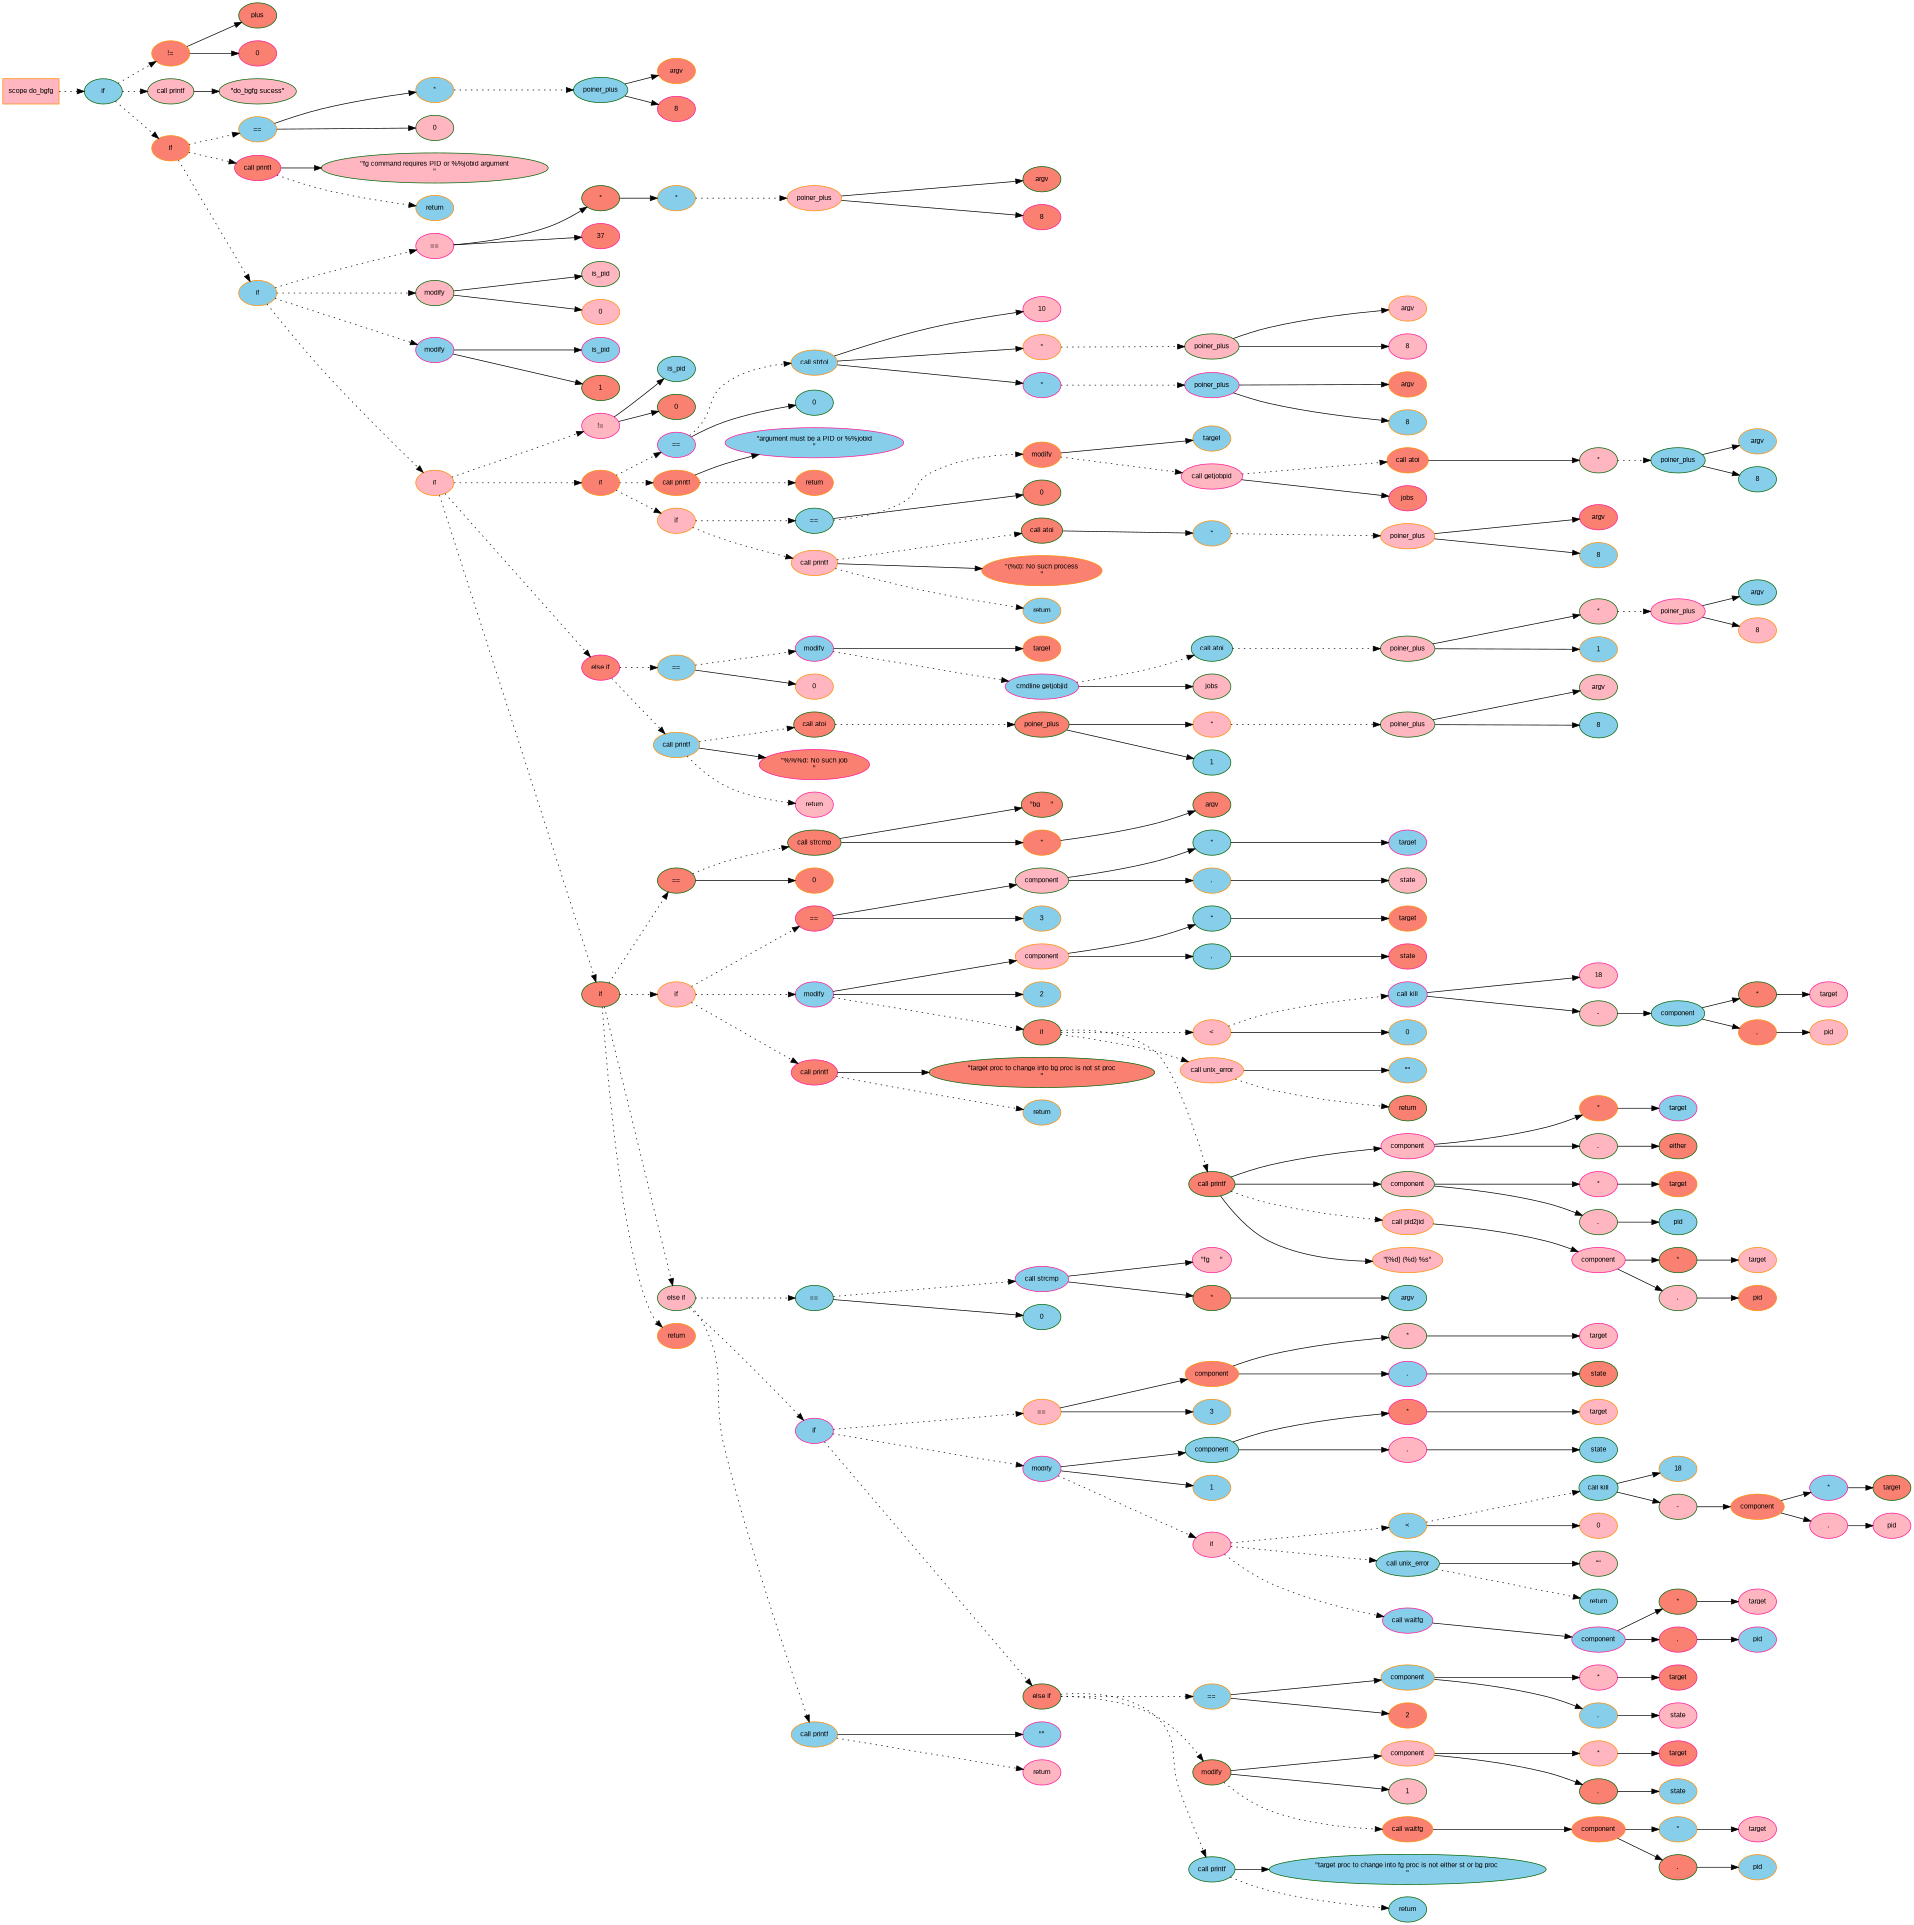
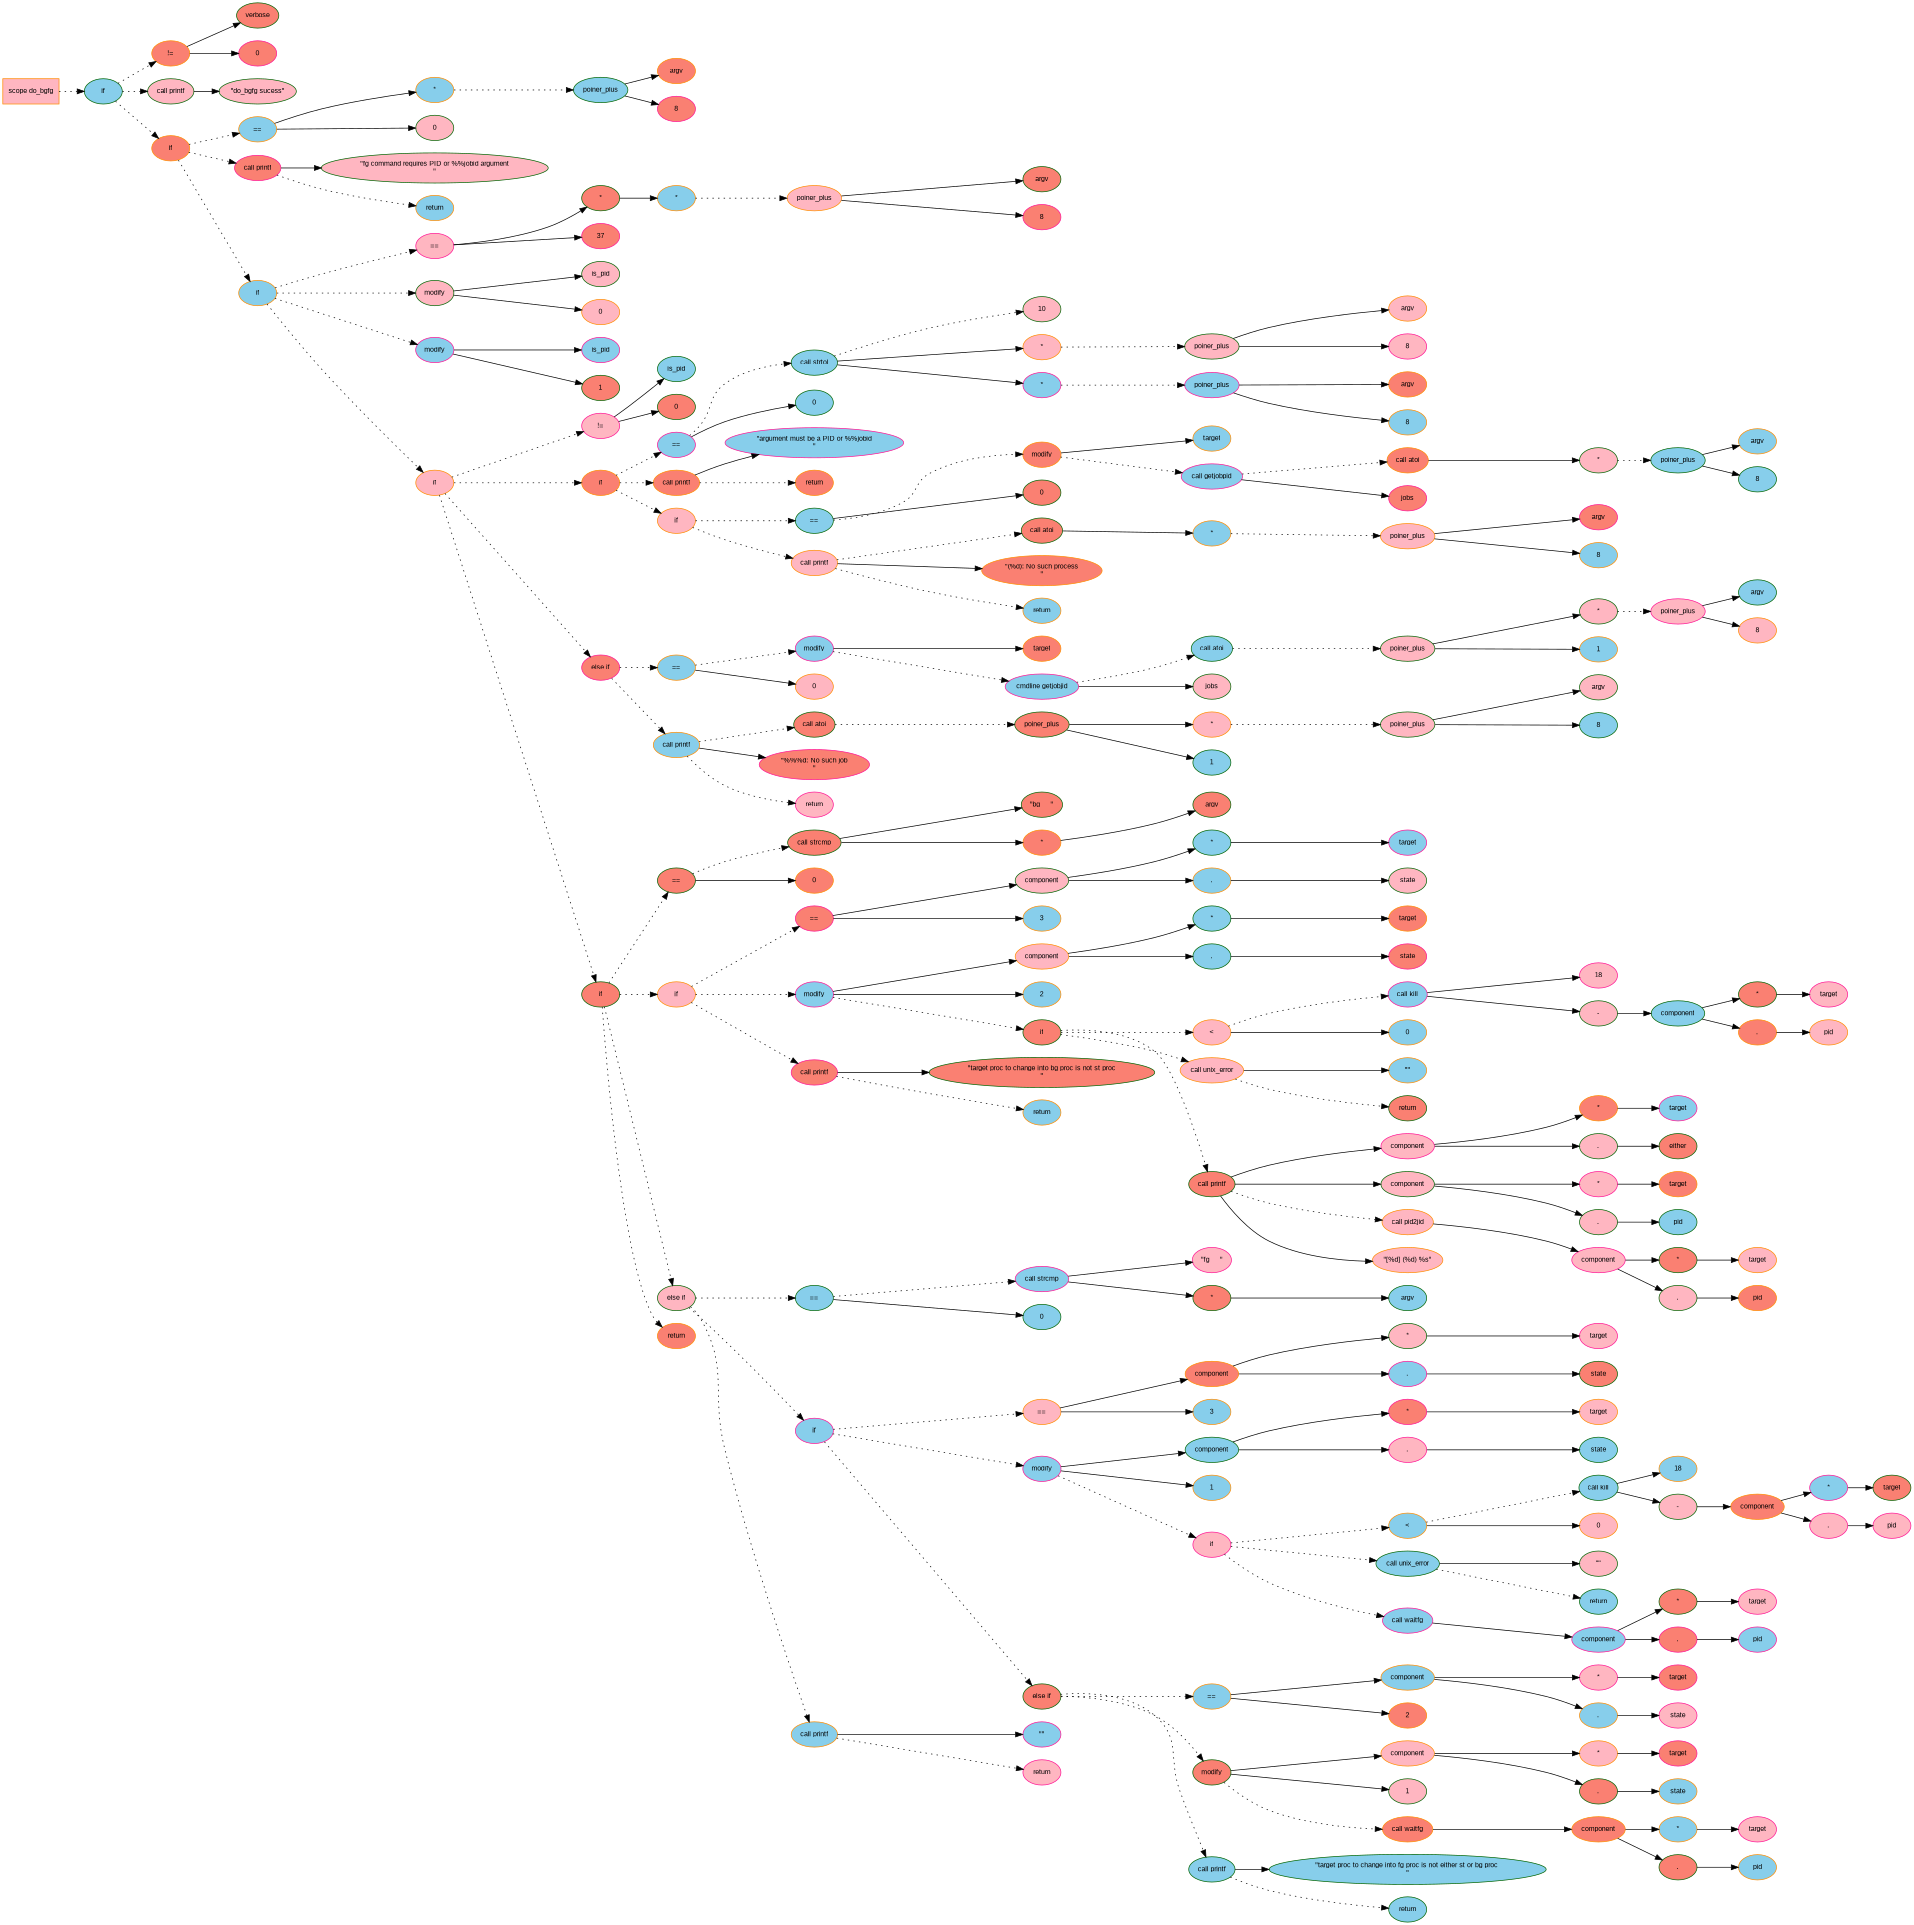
node "plus": label "plus" -> "verbose"
node "10": color deeppink -> darkgreen
edge "call strtol" -> "10": style solid -> dotted
node "call strtol": color darkorange -> darkgreen
node "call getjobpid": fillcolor lightpink -> skyblue
